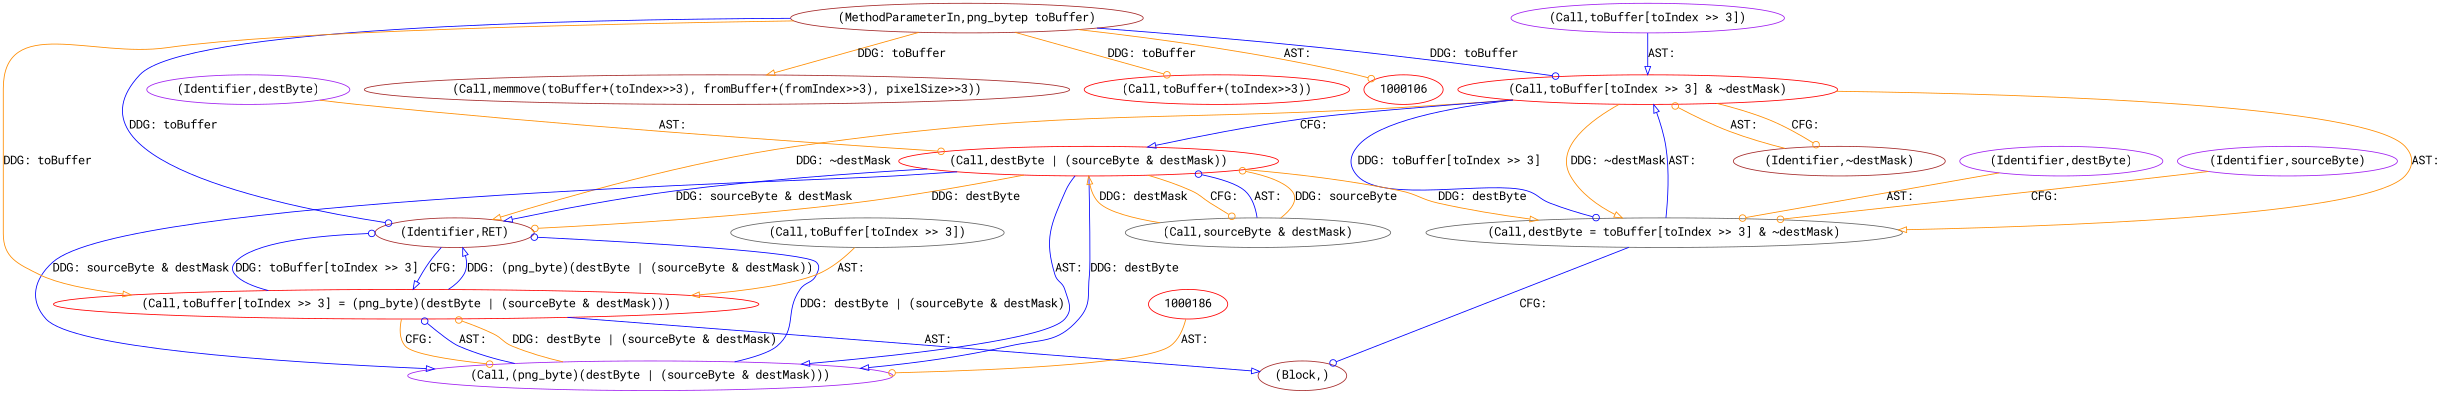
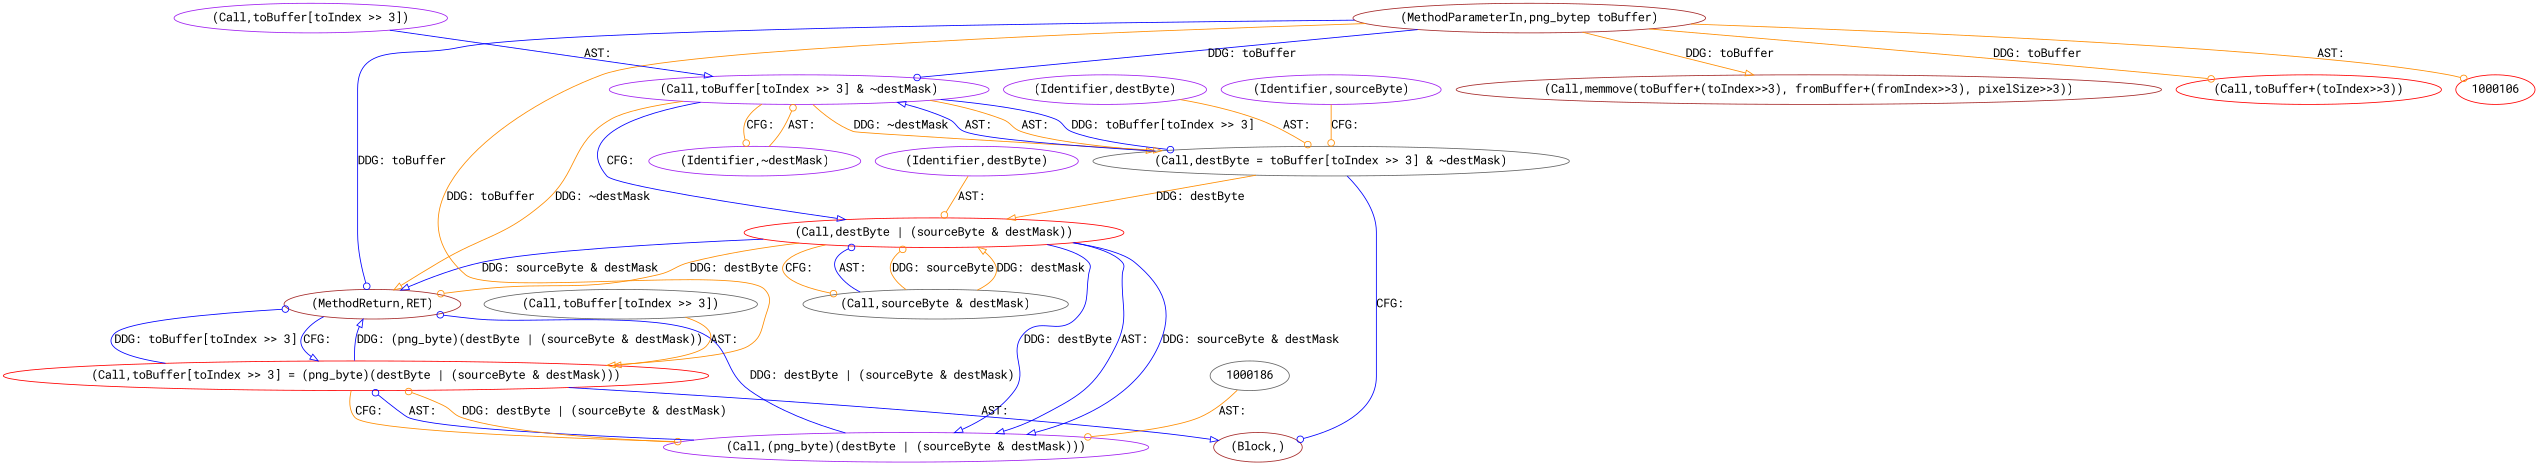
node "(Call,toBuffer[toIndex >> 3] & ~destMask)": color red -> purple
node "(Identifier,~destMask)": color brown -> purple
edge "(Call,destByte | (sourceByte & destMask))" -> "(Call,destByte = toBuffer[toIndex >> 3] & ~destMask)": reversed
node "(Identifier,RET)": label "(Identifier,RET)" -> "(MethodReturn,RET)"
node "1000186": color red -> gray40
